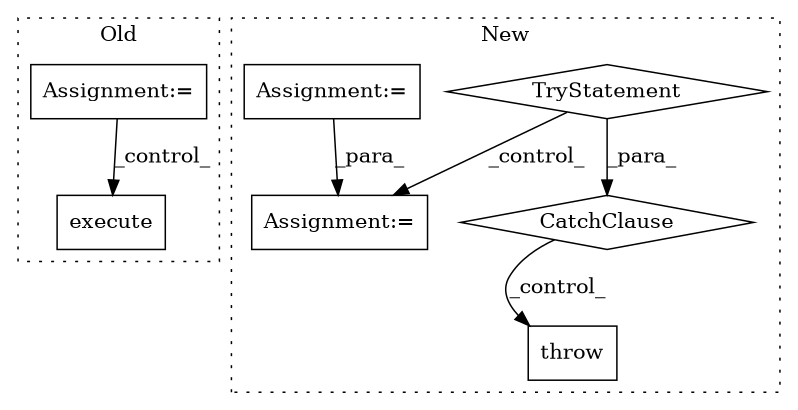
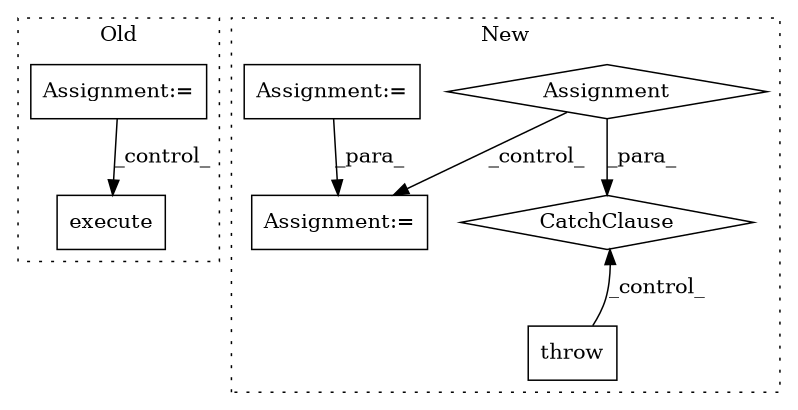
node "TryStatement": label "TryStatement" -> "Assignment"
edge "CatchClause" -> "throw": reversed
